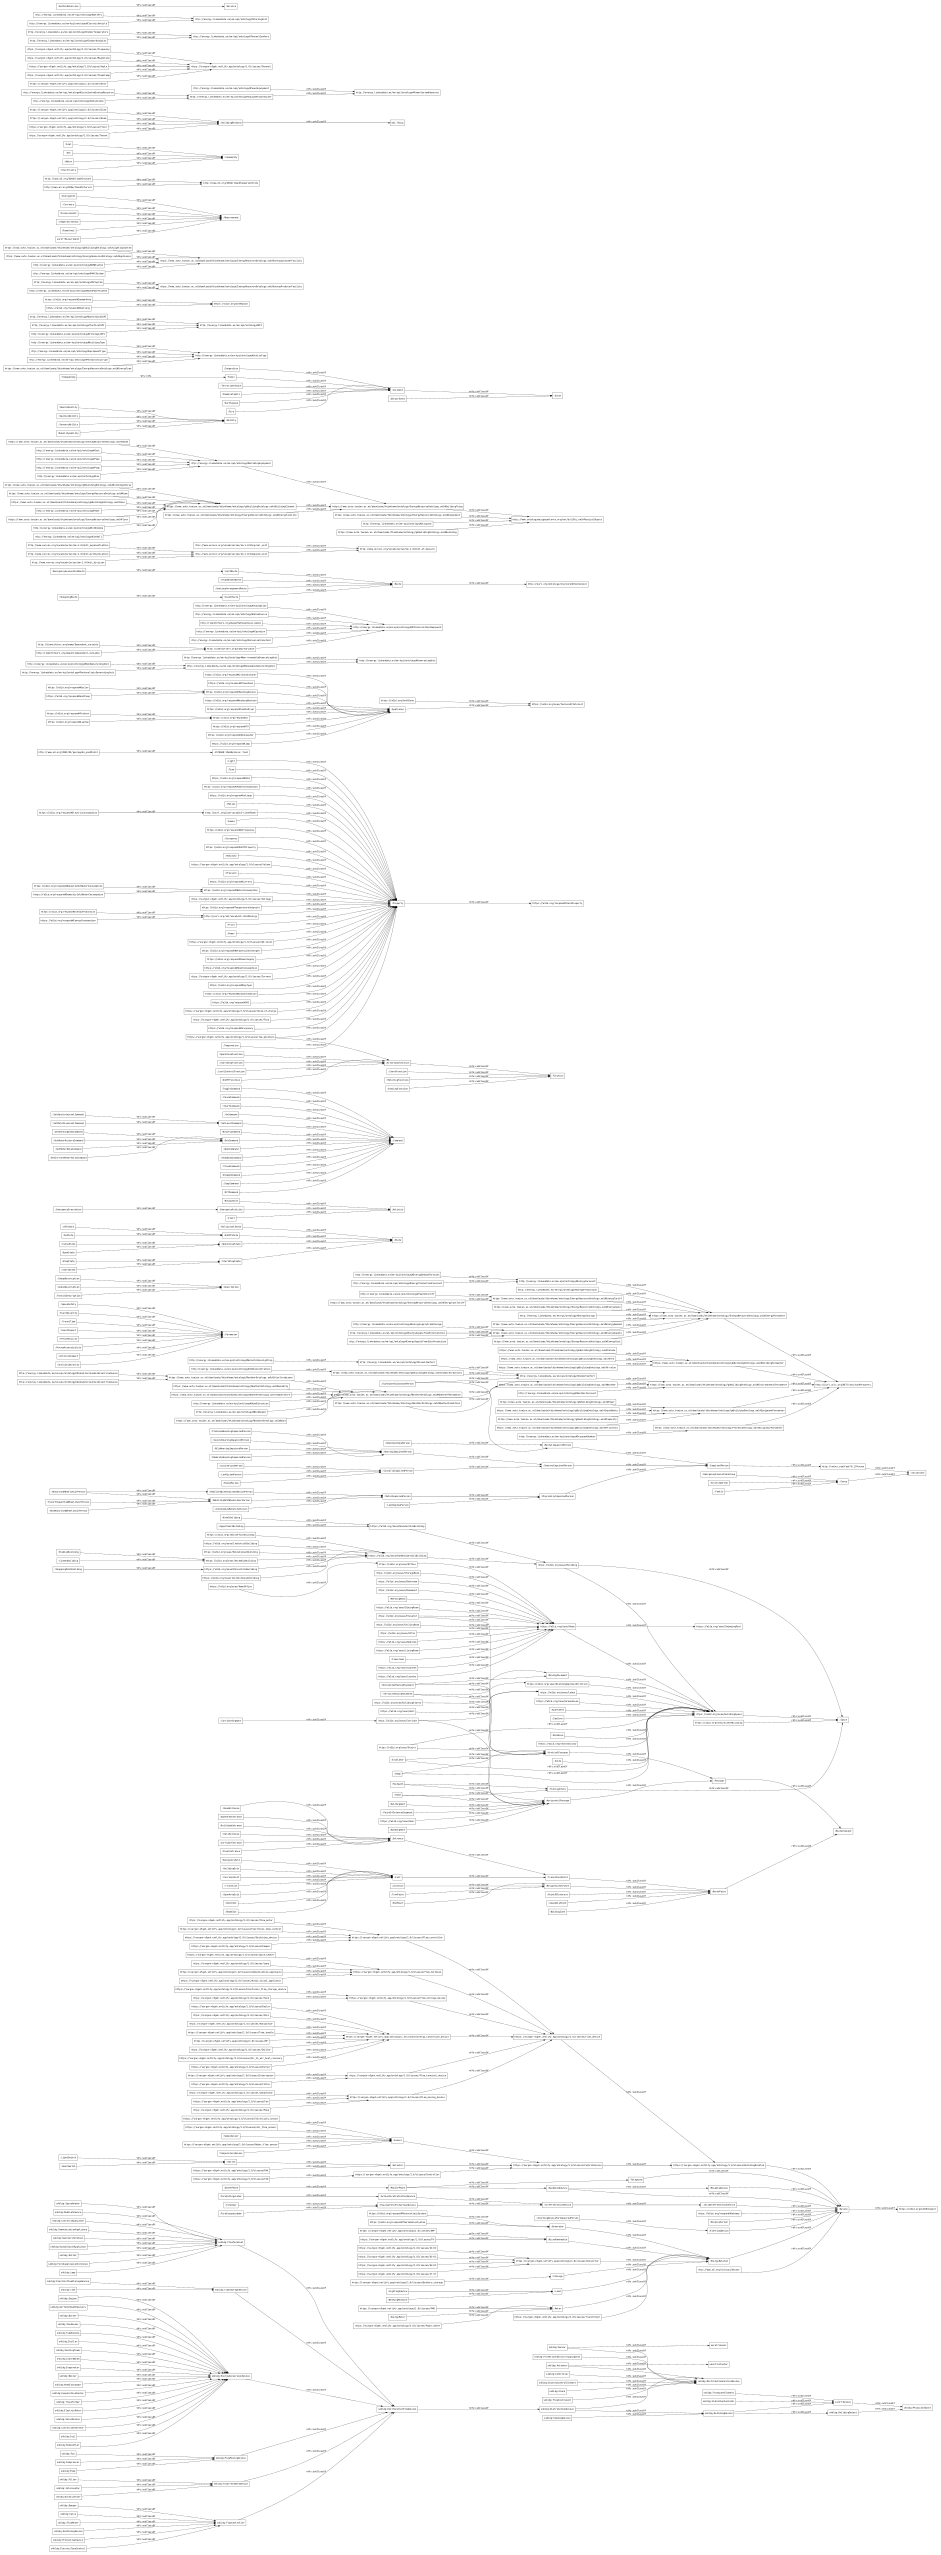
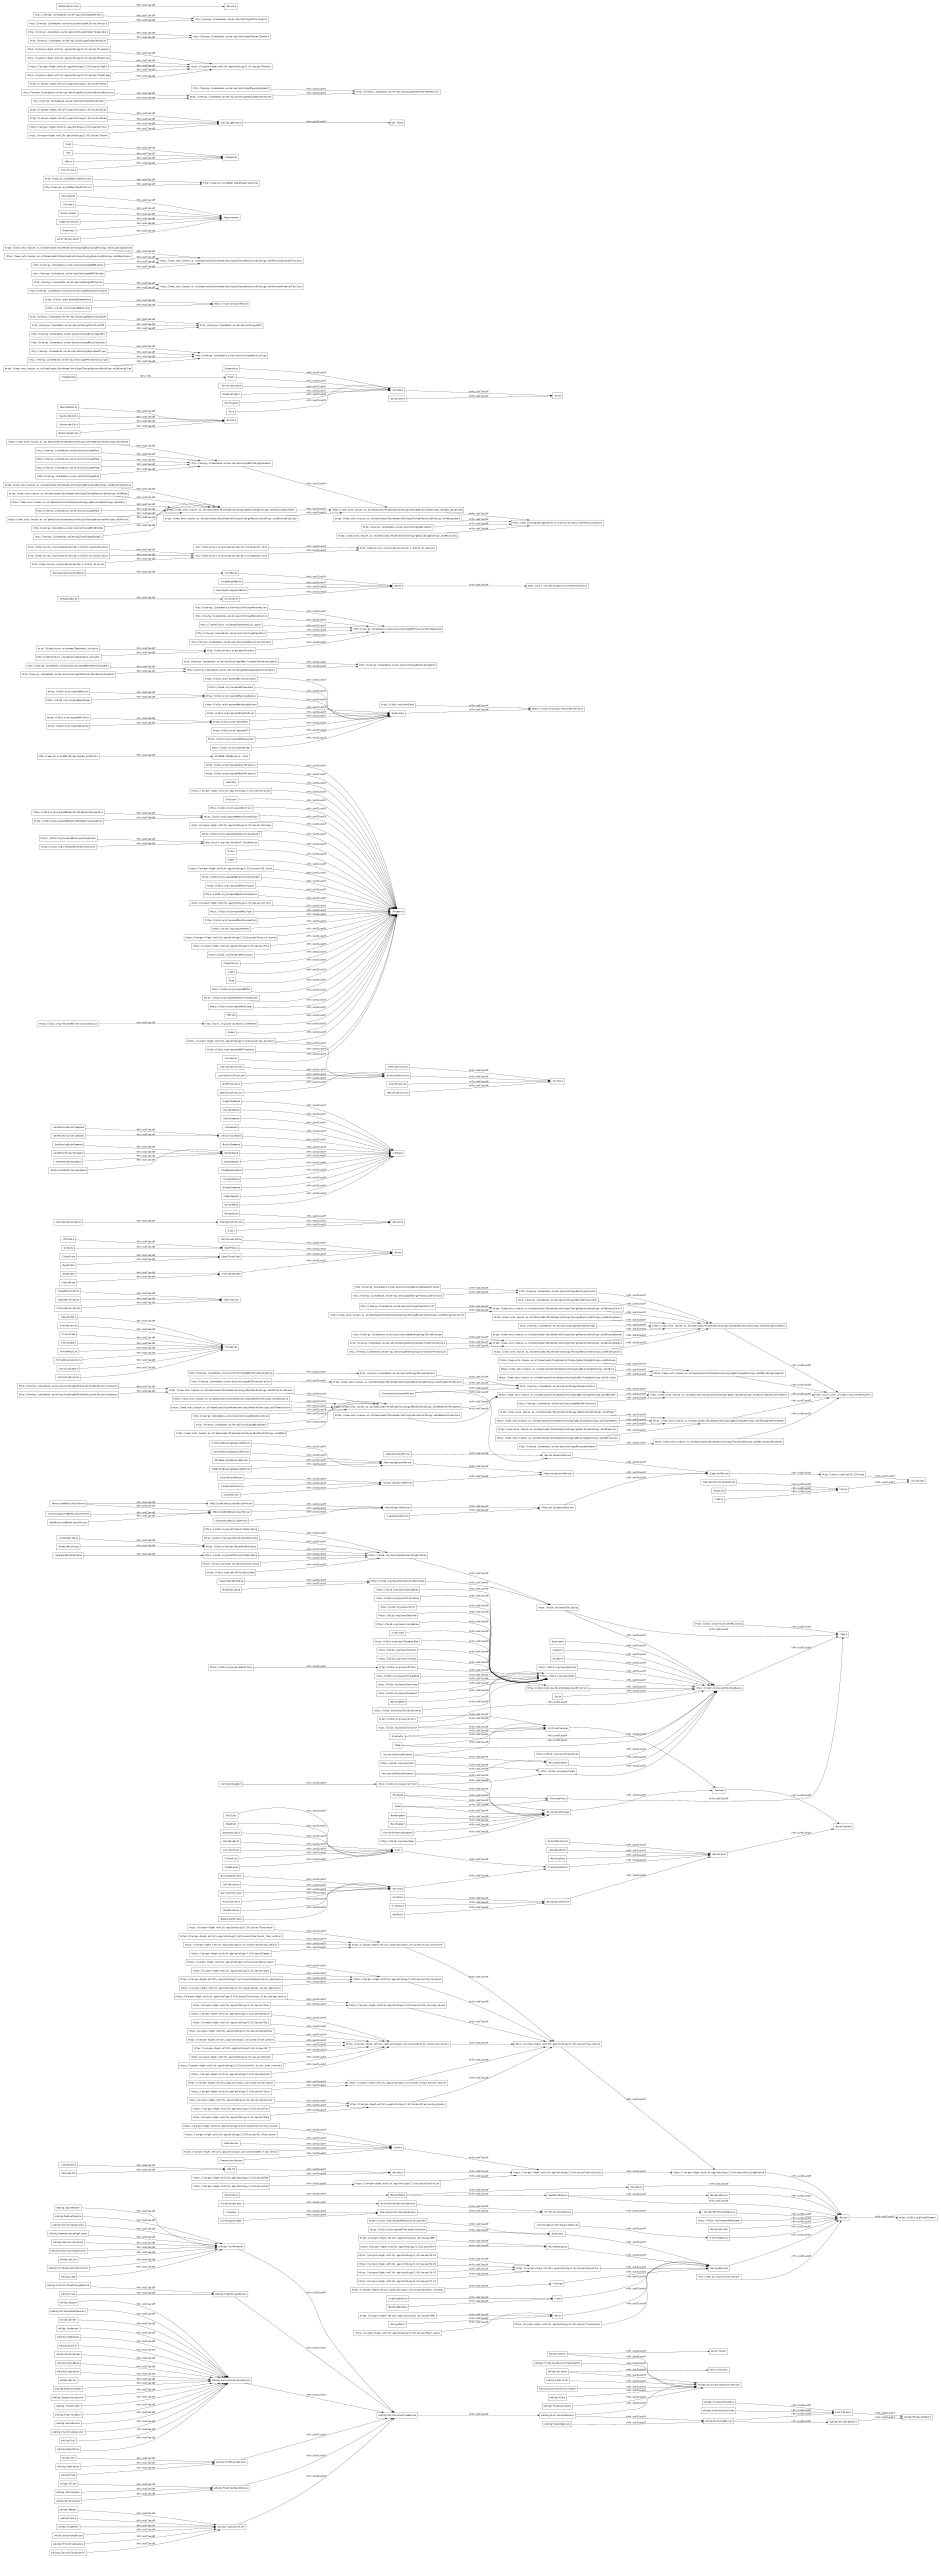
edge ":Property" -> "https://w3id.org/respond#AlarmProperty": reversed
node ":VisitingGroup": label ":VisitingGroup" -> ":Equation"
edge "https://w3id.org/seas/Room" -> "https://w3id.org/seas/SwimmingPool": reversed
node ":OpenAreaExit": label ":OpenAreaExit" -> ":TubeBundle"
